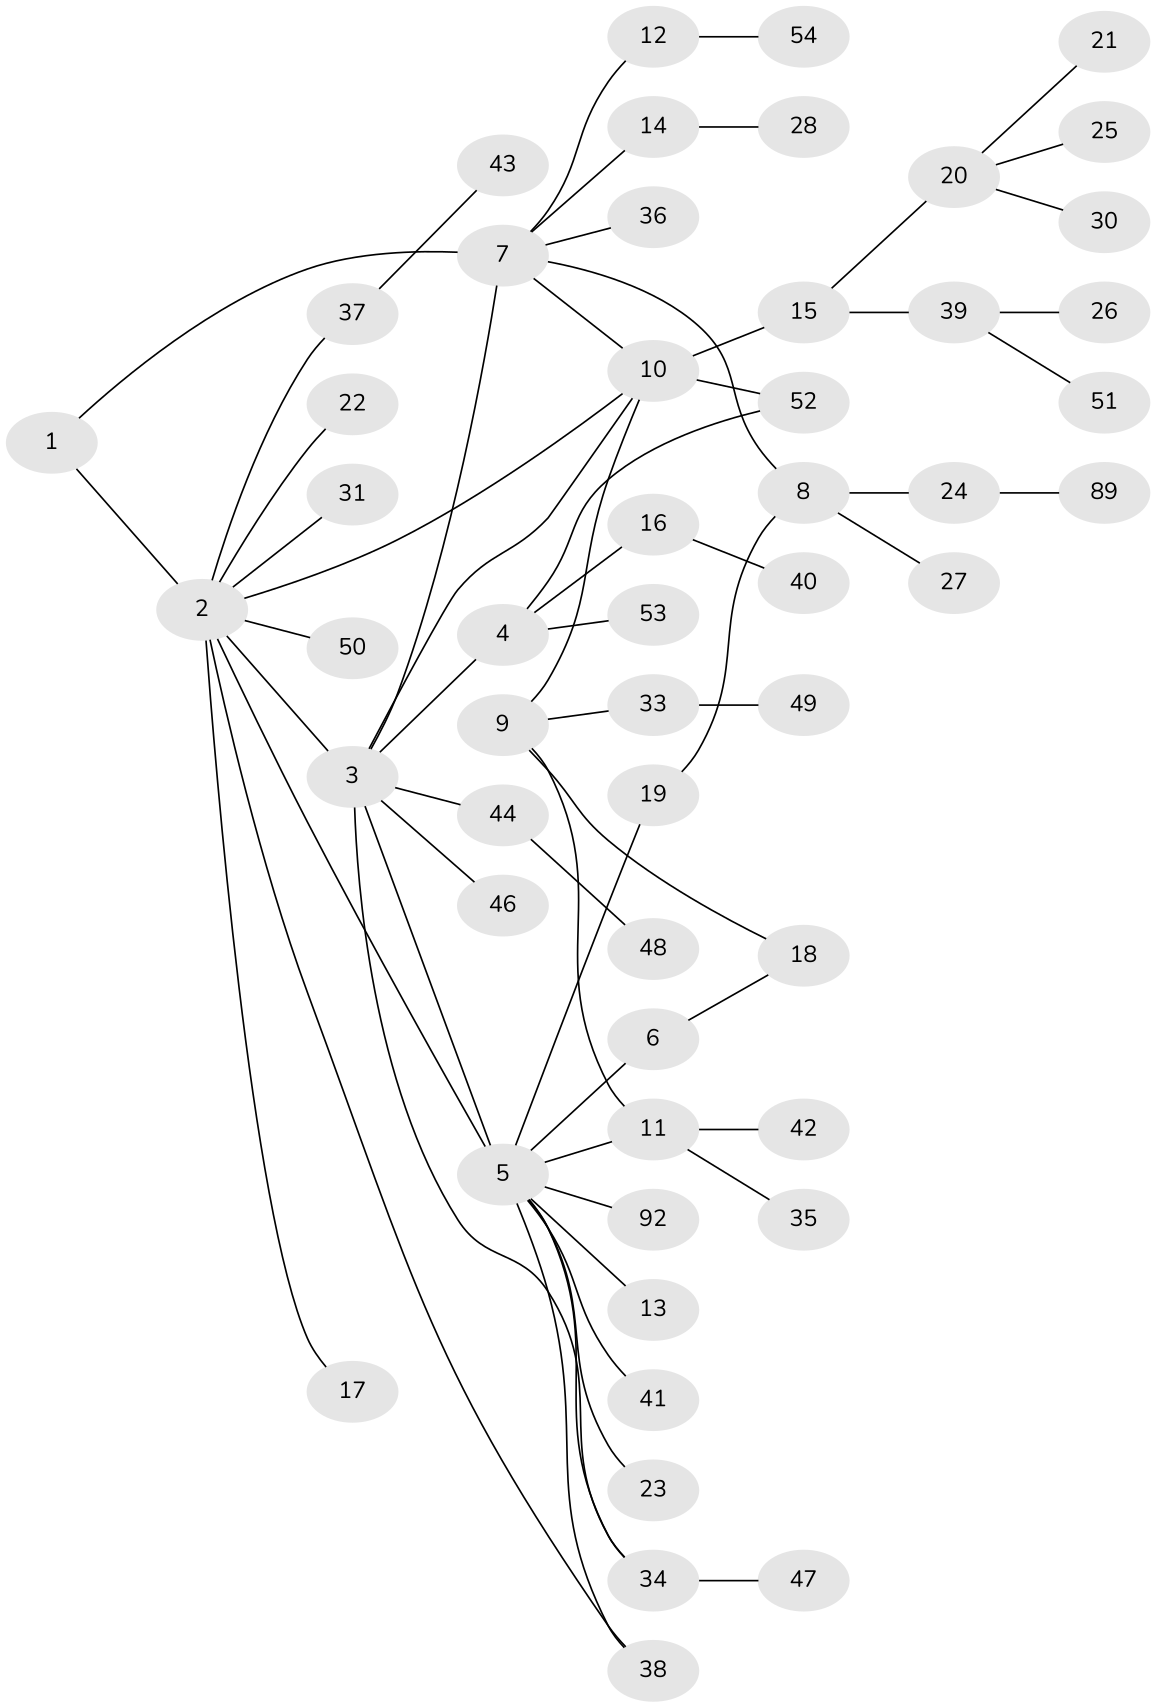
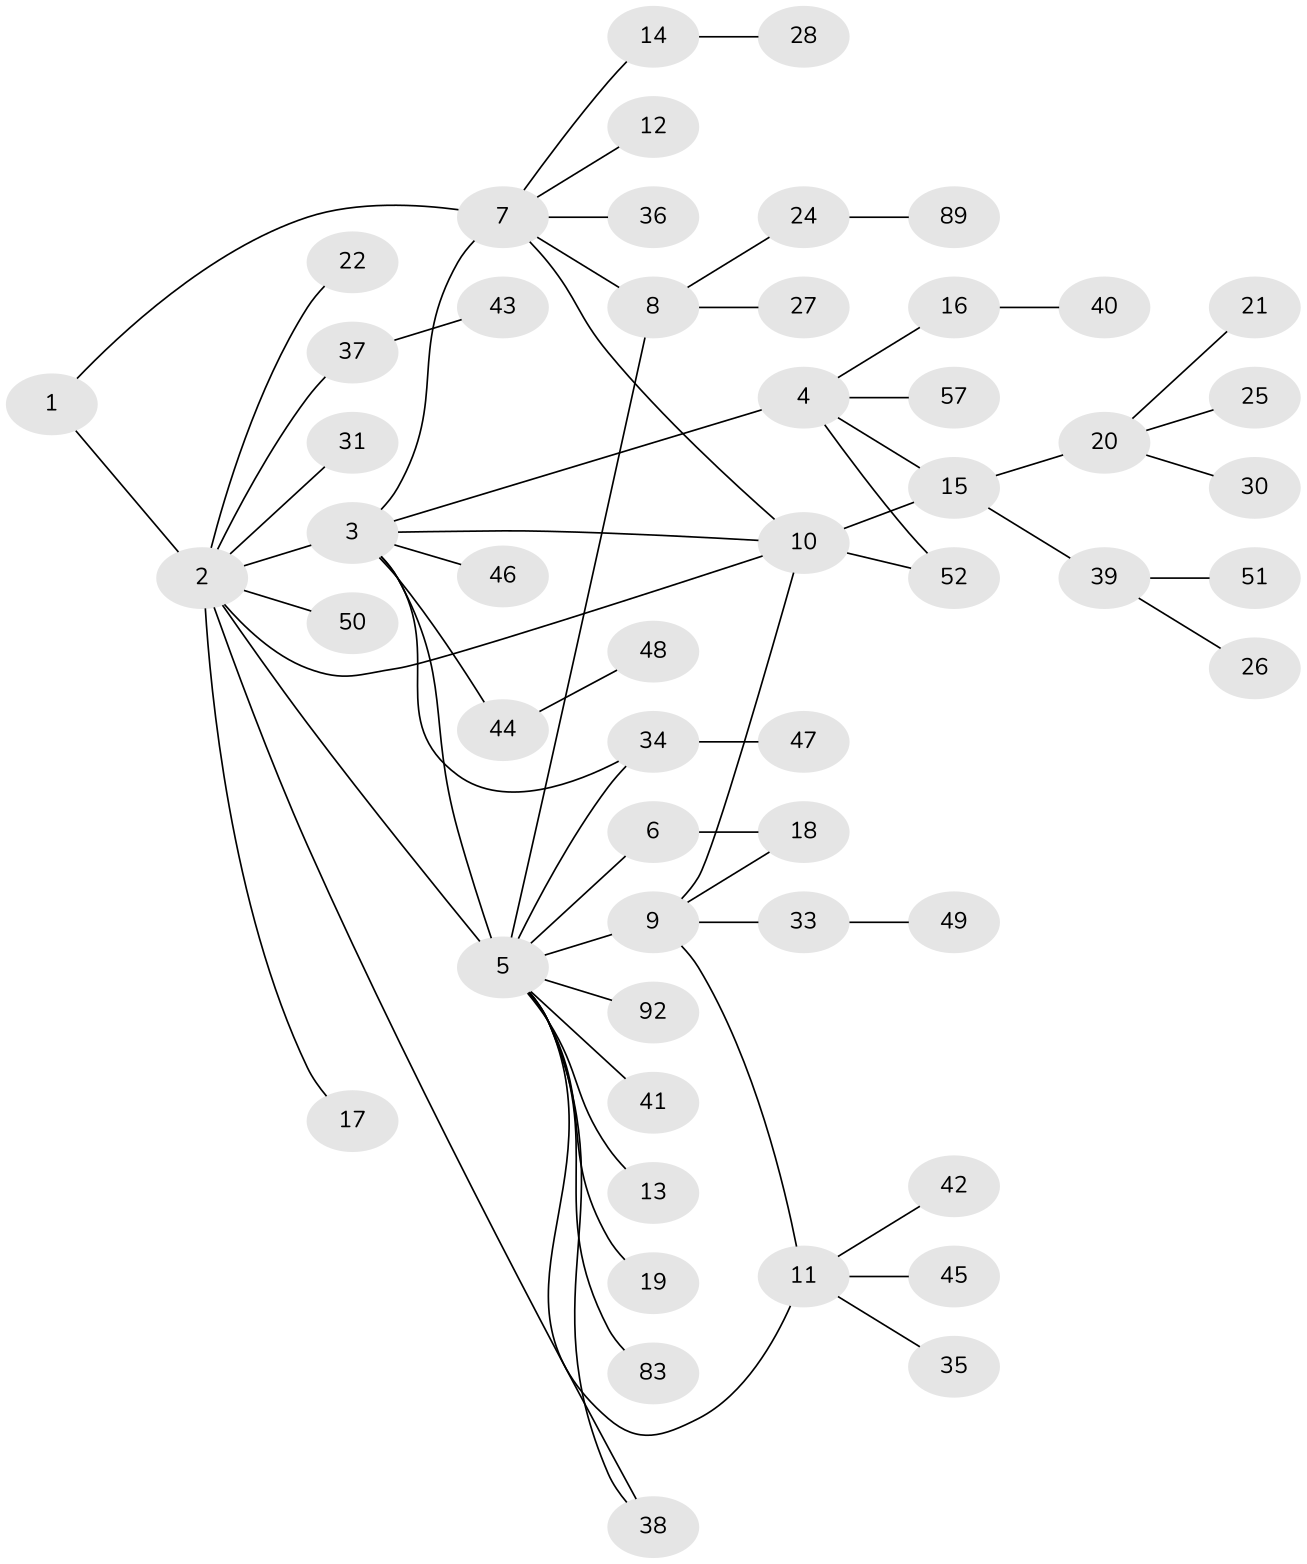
node "54": removed
edge "4" -- "15": added
node "53": label "53" -> "57"
edge "8" -- "19": now "8" -- "5"
edge "9" -- "5": added
node "45": added
node "23": label "23" -> "83"
